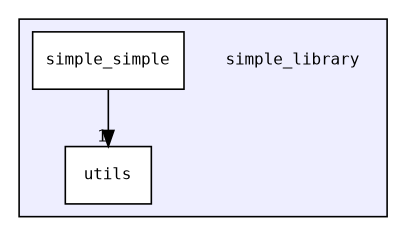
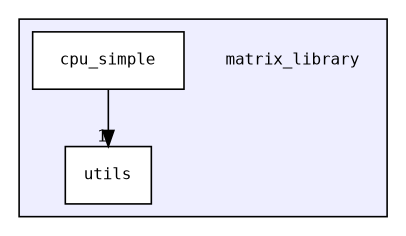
node "simple_simple": label "simple_simple" -> "cpu_simple"
node "simple_library": label "simple_library" -> "matrix_library"
